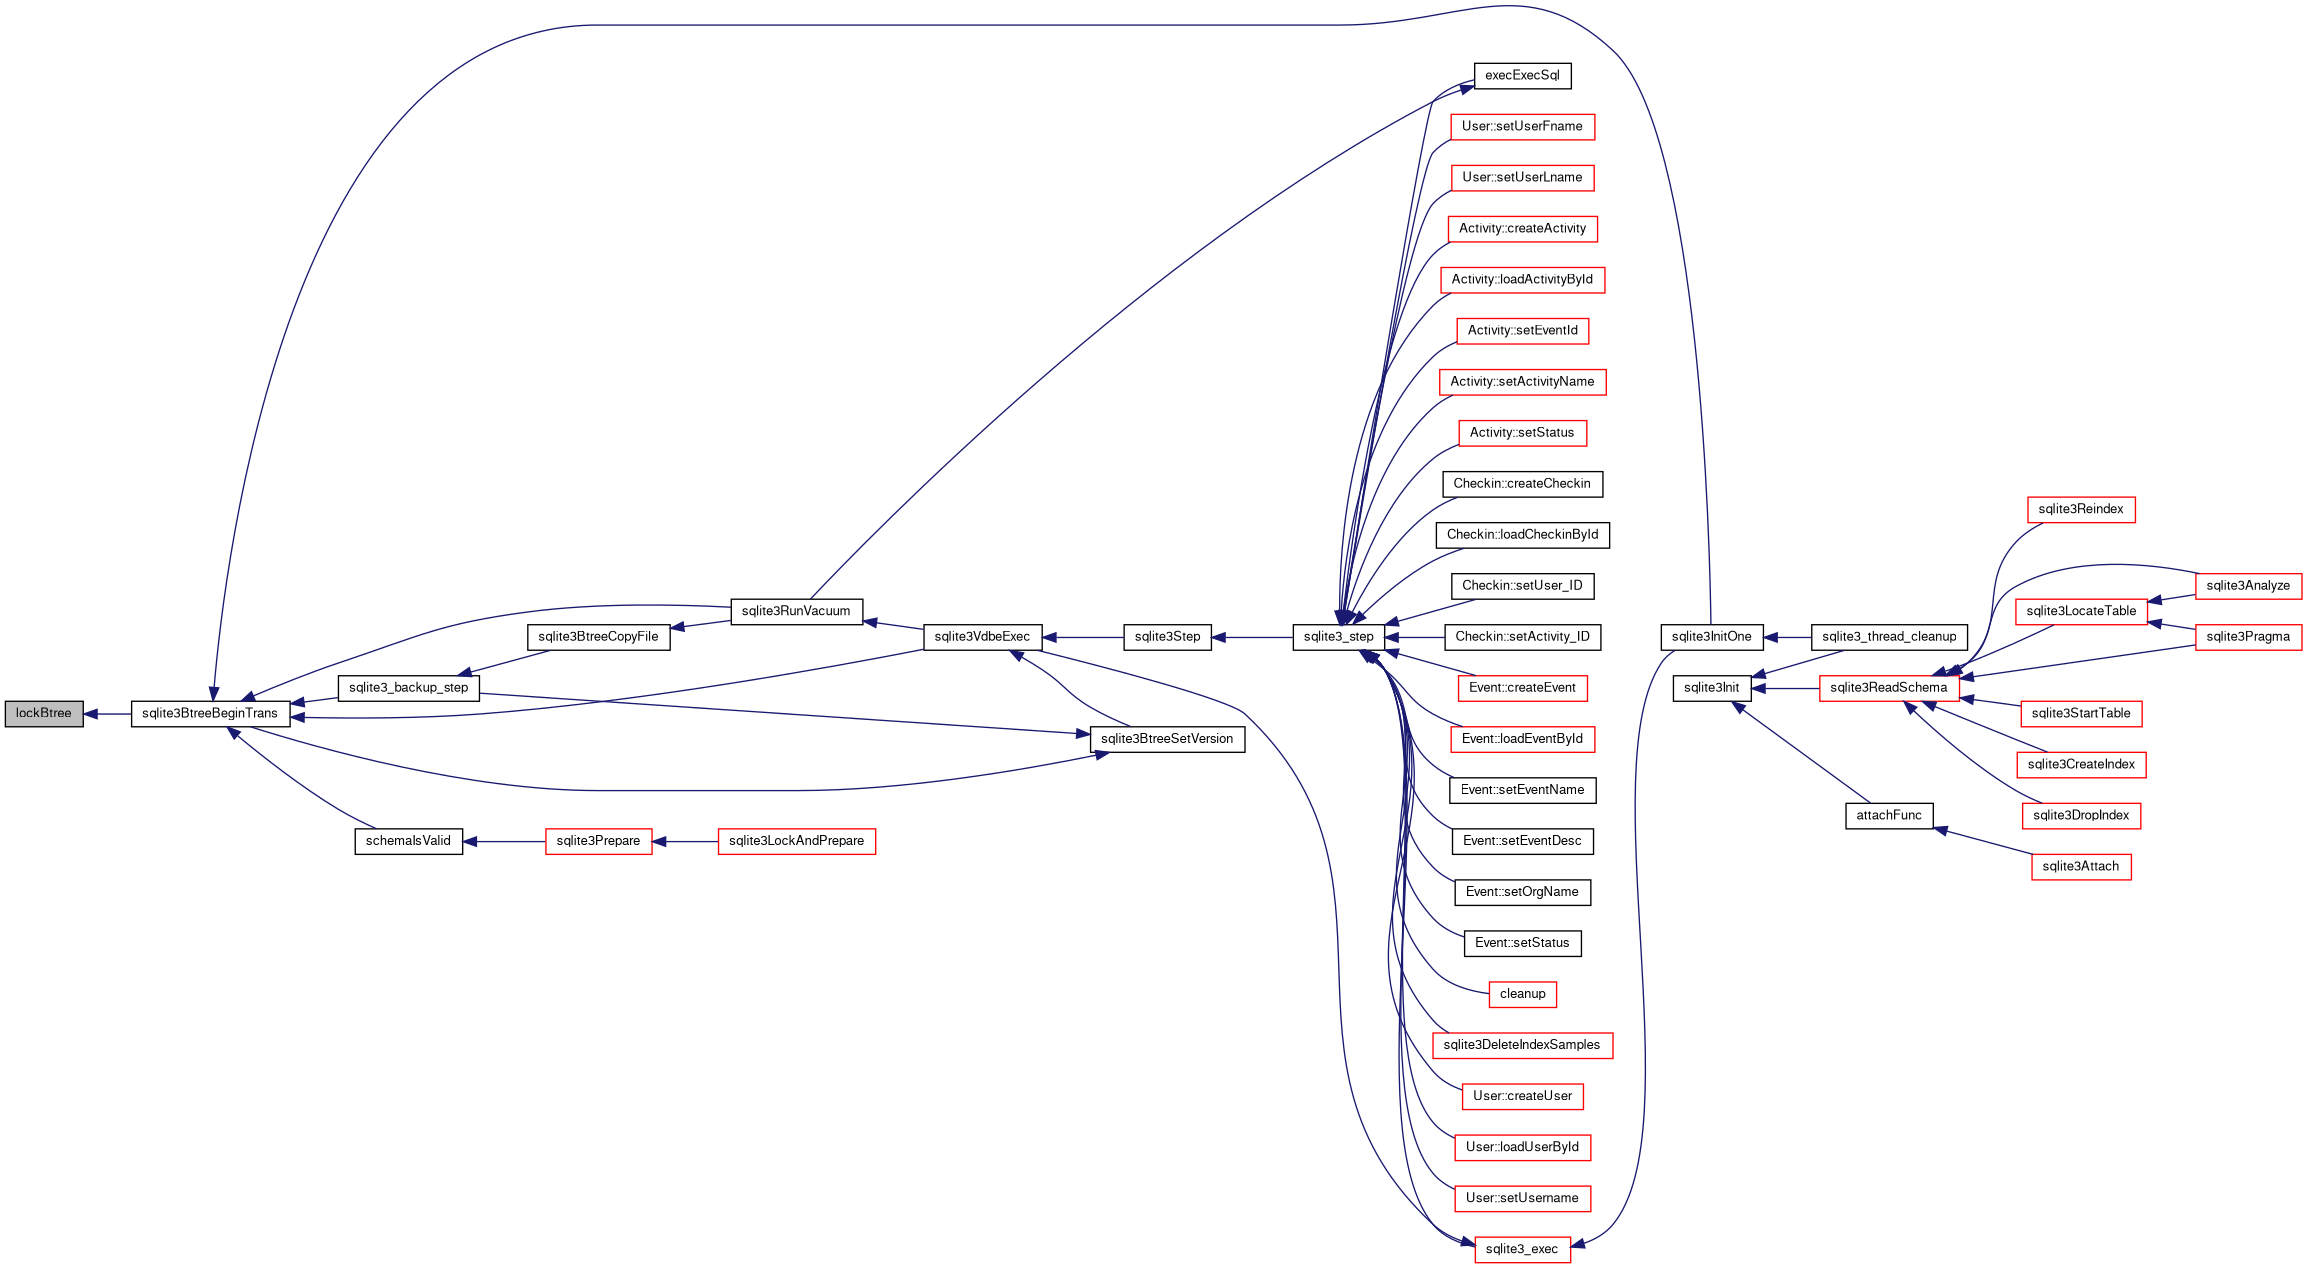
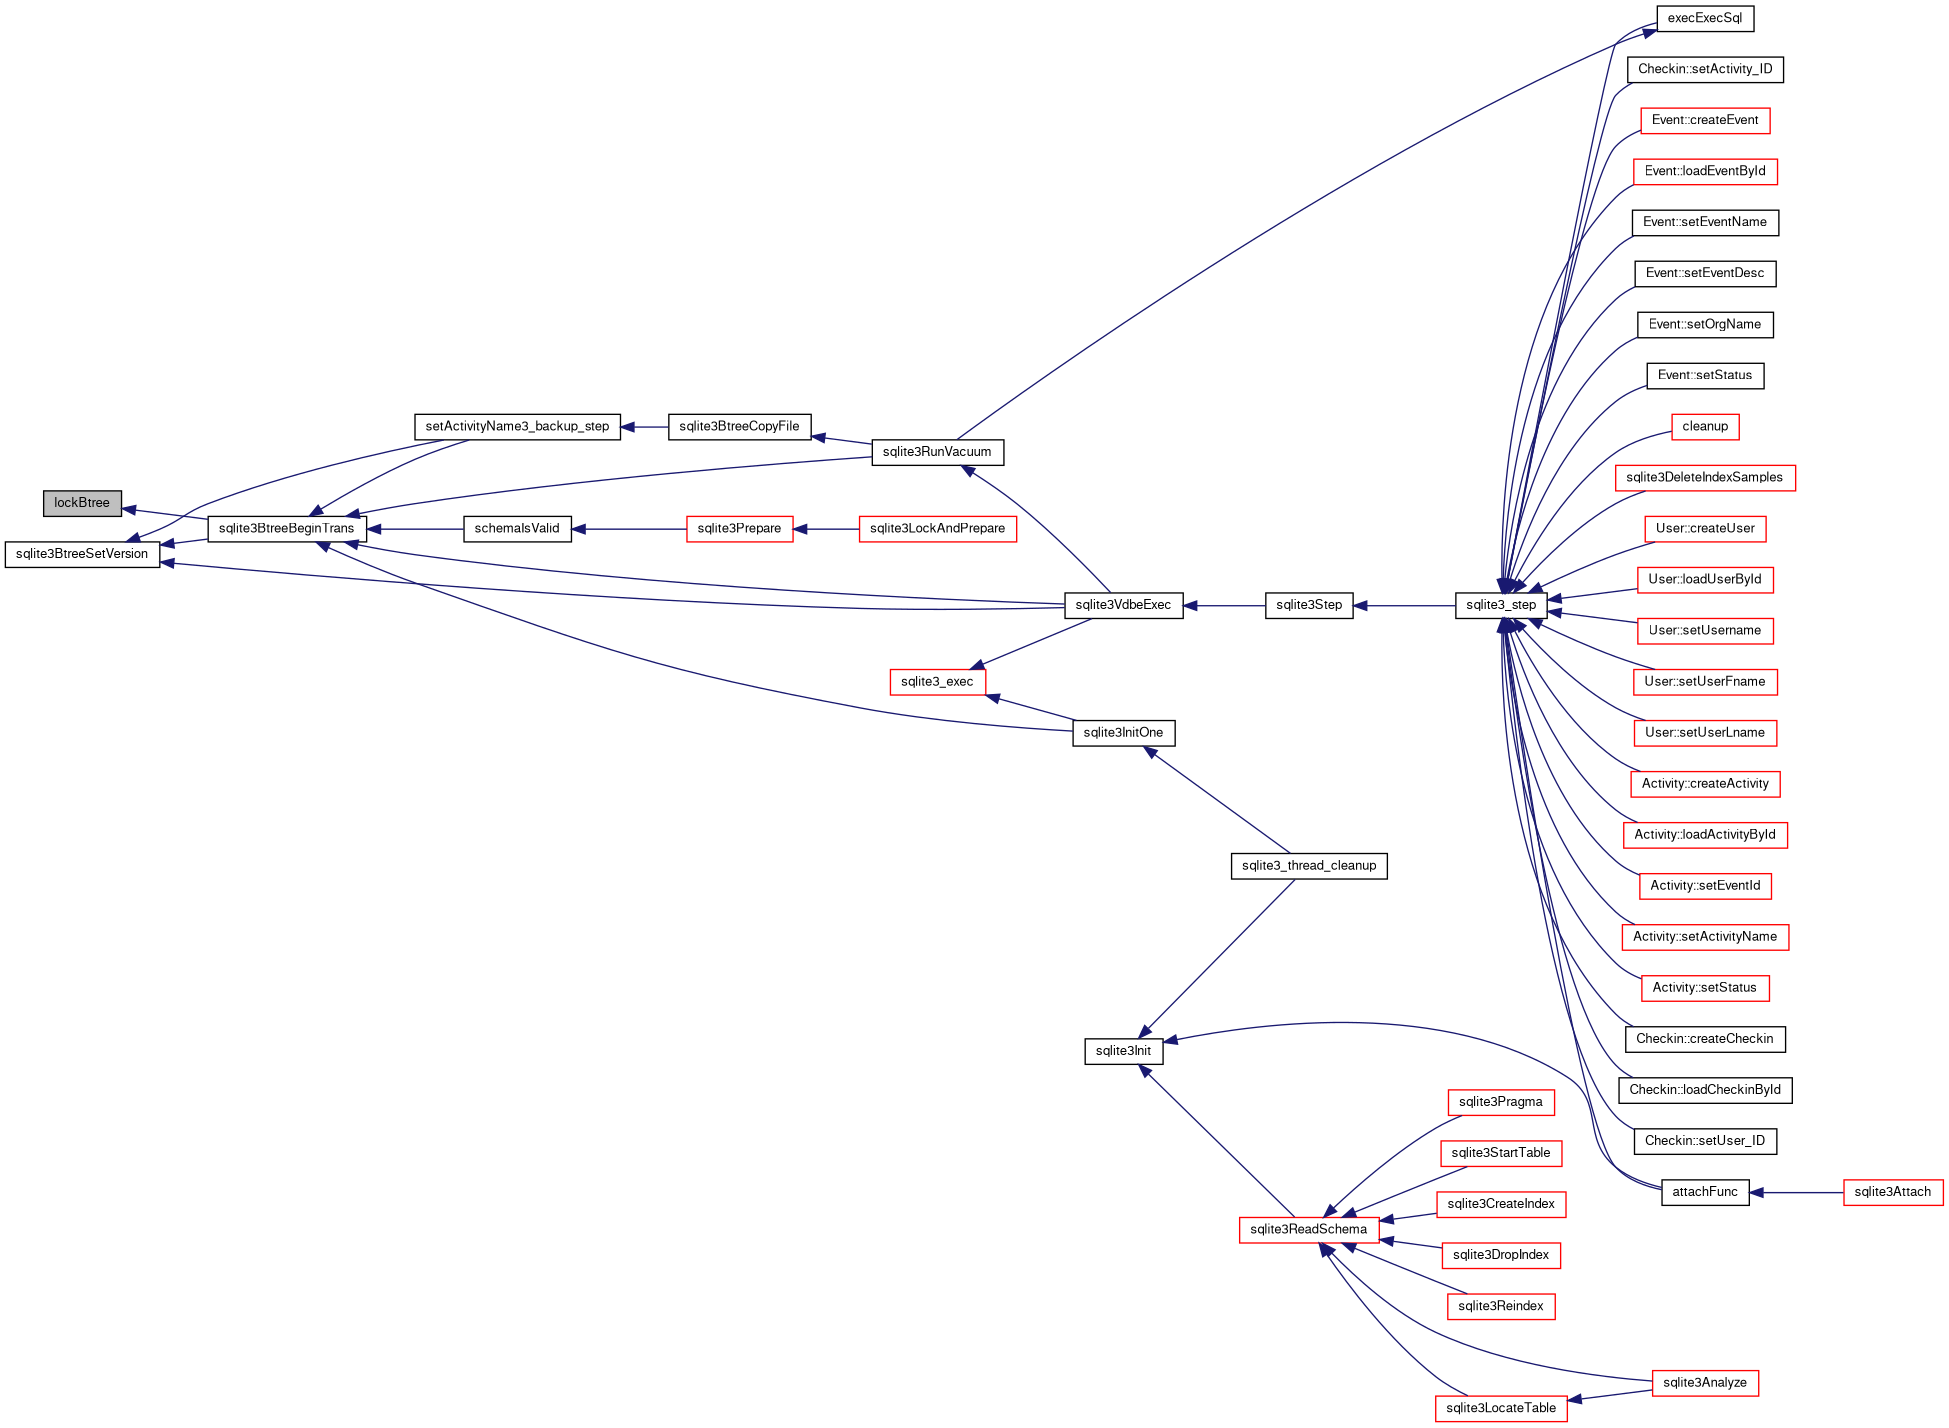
edge "sqlite3Pragma" -> "sqlite3LocateTable": removed
node "sqlite3_backup_step": label "sqlite3_backup_step" -> "setActivityName3_backup_step"
edge "sqlite3BtreeSetVersion" -> "sqlite3VdbeExec": reversed
edge "sqlite3_exec" -> "sqlite3_step": now "attachFunc" -> "sqlite3_step"
